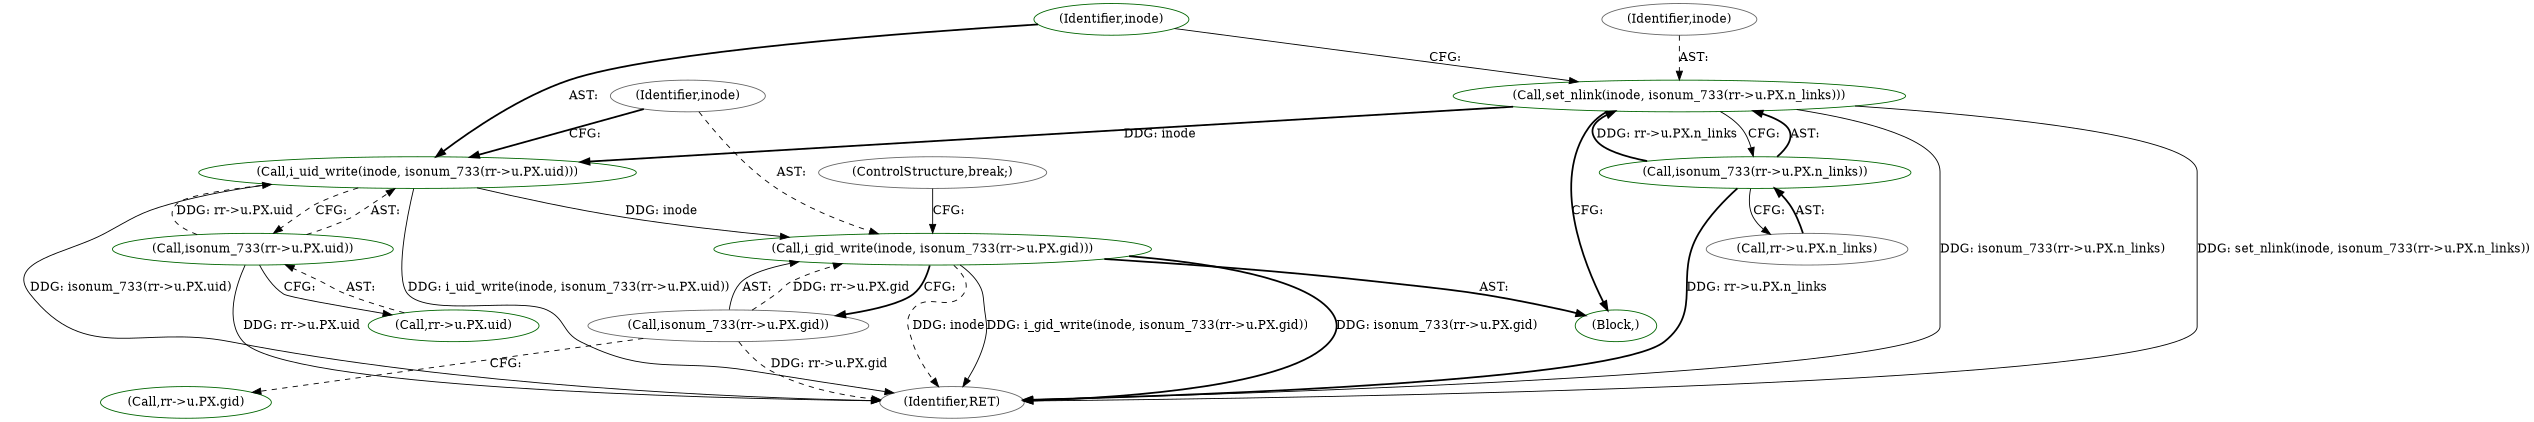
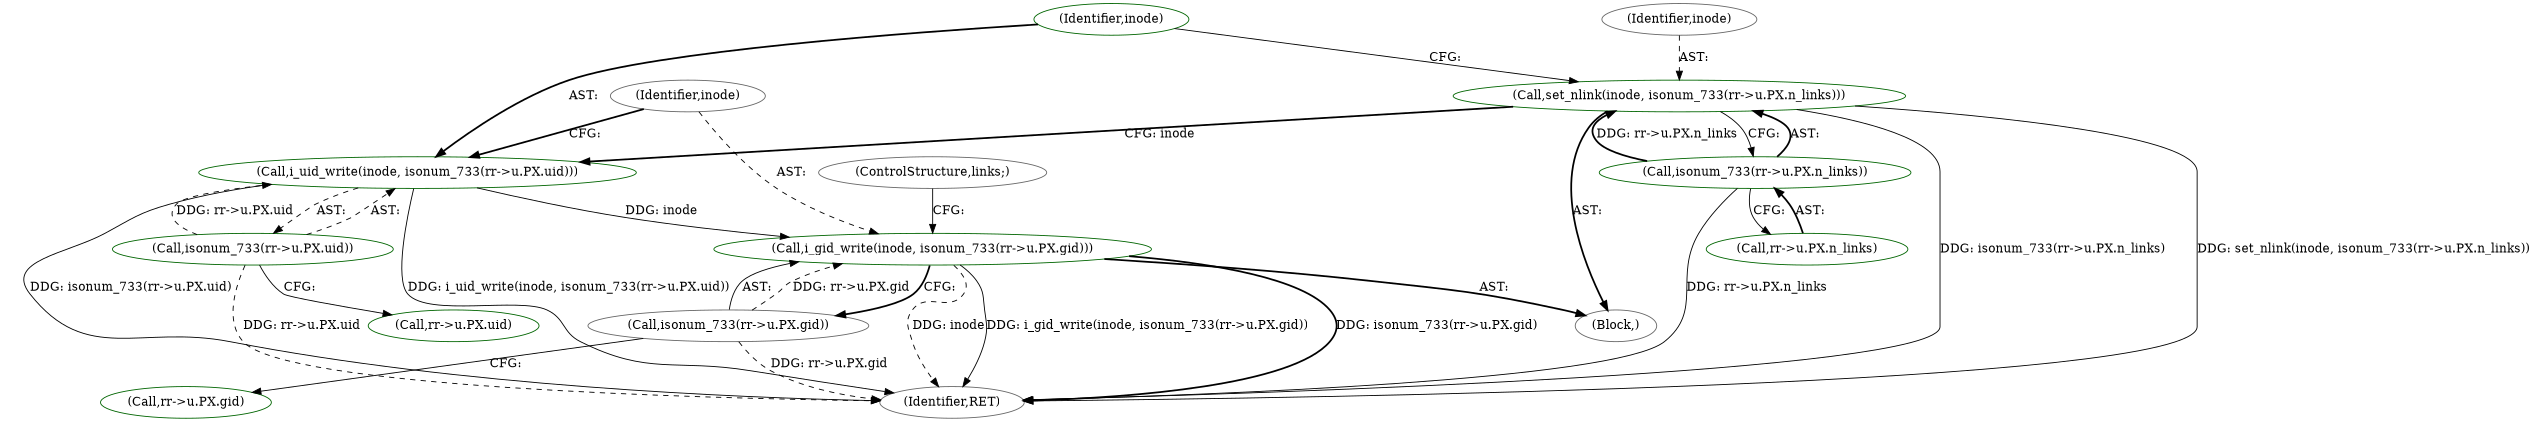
edge "(Call,set_nlink(inode, isonum_733(rr->u.PX.n_links)))" -> "(Call,i_uid_write(inode, isonum_733(rr->u.PX.uid)))": label "DDG: inode" -> "CFG: inode"
node "(ControlStructure,break;)": label "(ControlStructure,break;)" -> "(ControlStructure,links;)"
edge "(Call,i_uid_write(inode, isonum_733(rr->u.PX.uid)))" -> "(Call,isonum_733(rr->u.PX.uid))": label "CFG: " -> "AST: "
edge "(Call,set_nlink(inode, isonum_733(rr->u.PX.n_links)))" -> "(Block,)": label "CFG: " -> "AST: "
node "(Call,rr->u.PX.n_links)": color gray40 -> darkgreen
edge "(Call,rr->u.PX.uid)" -> "(Call,isonum_733(rr->u.PX.uid))": removed, label "AST:"
node "(Block,)": color darkgreen -> gray40
edge "(Call,isonum_733(rr->u.PX.gid))" -> "(Call,rr->u.PX.gid)": style dashed -> solid
edge "(Call,isonum_733(rr->u.PX.n_links))" -> "(Identifier,RET)": style bold -> solid
edge "(Call,isonum_733(rr->u.PX.uid))" -> "(Identifier,RET)": style solid -> dashed
